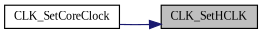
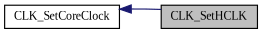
edge "CLK_SetCoreClock" -> "CLK_SetHCLK": reversed
